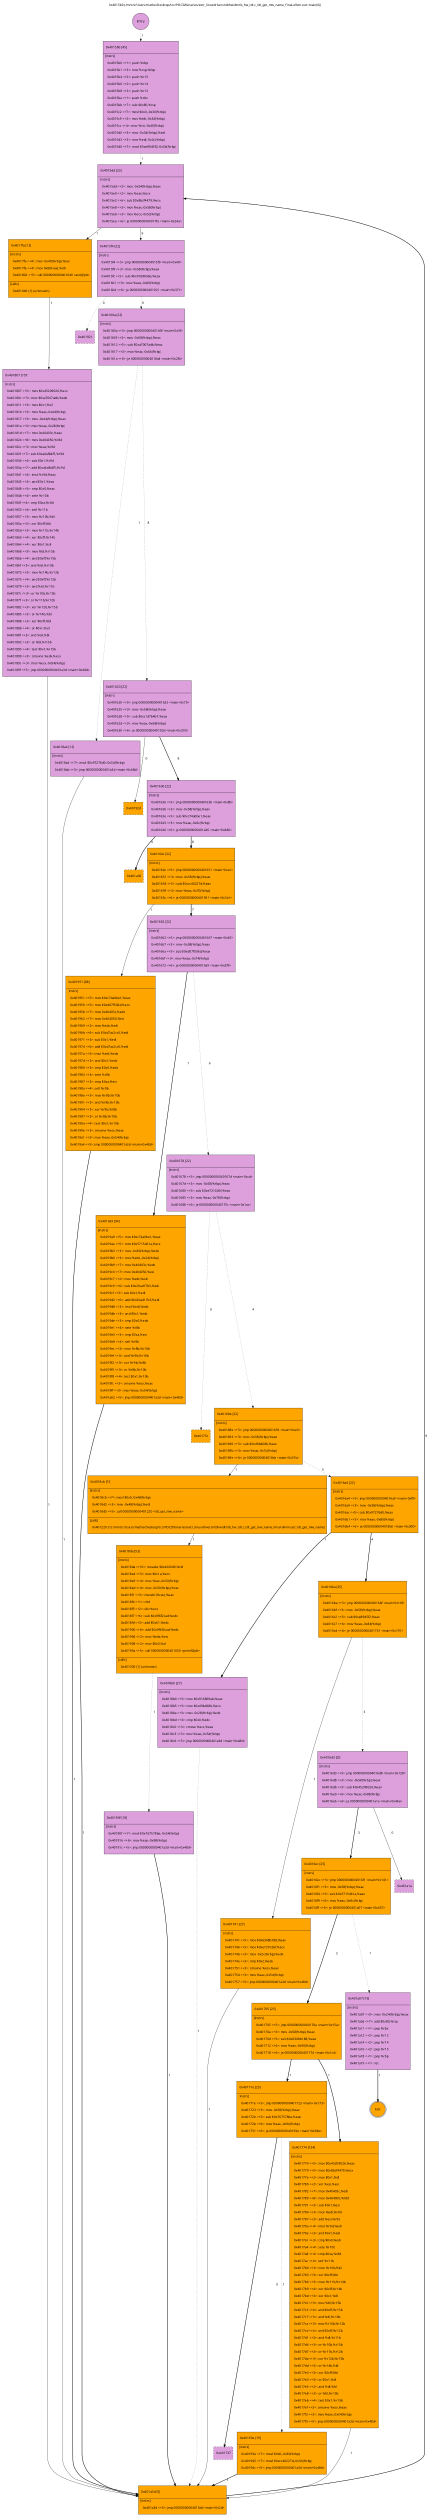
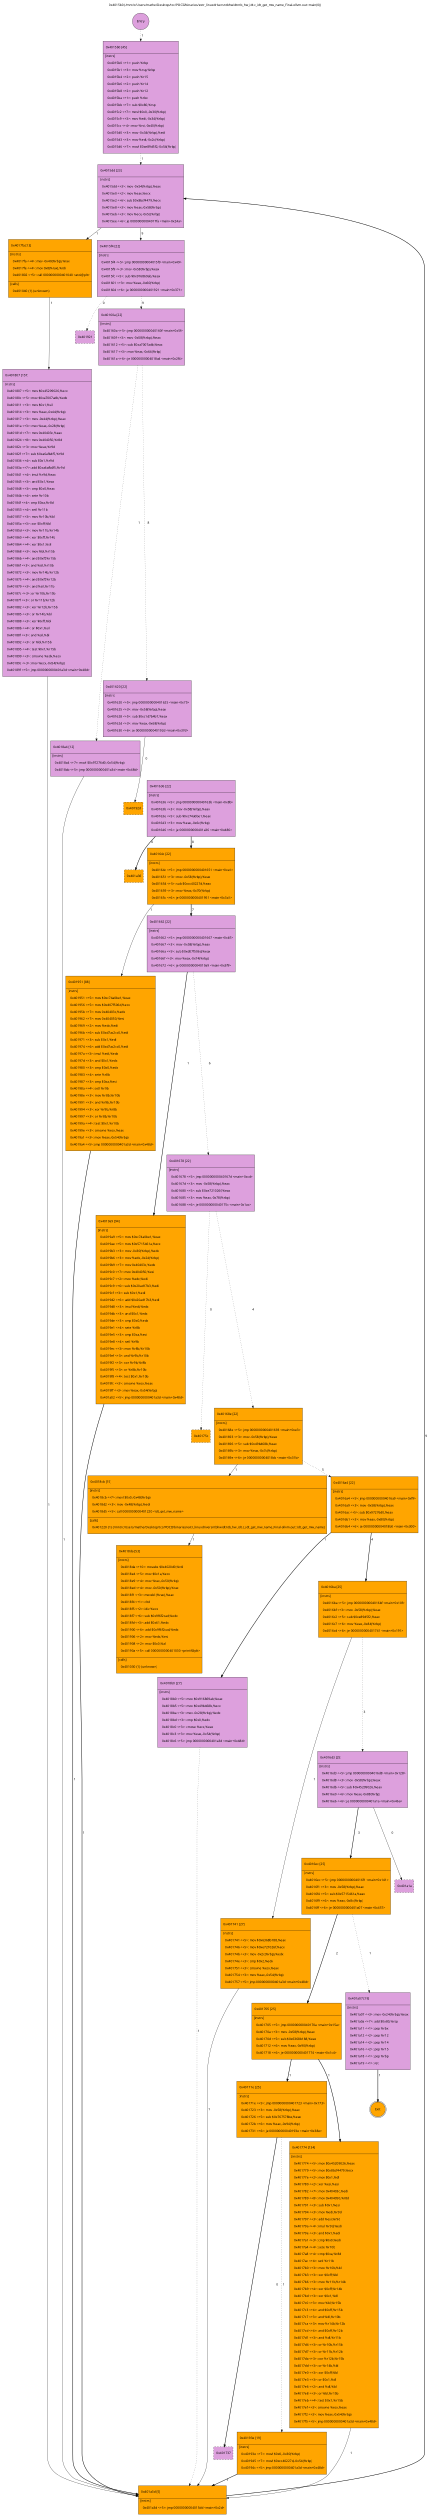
edge "0x401620 [22]" -> "0x401636 [22]": removed, label "8"
node "0x40190f [18]": removed
